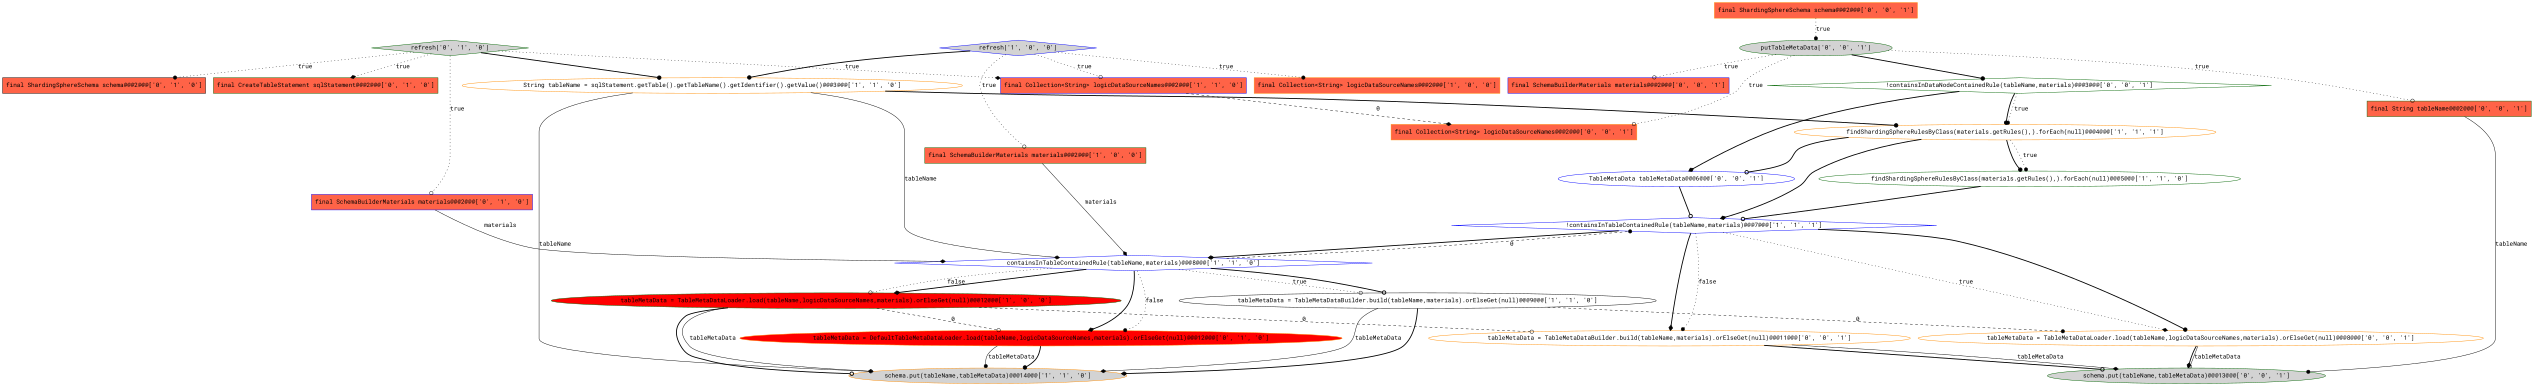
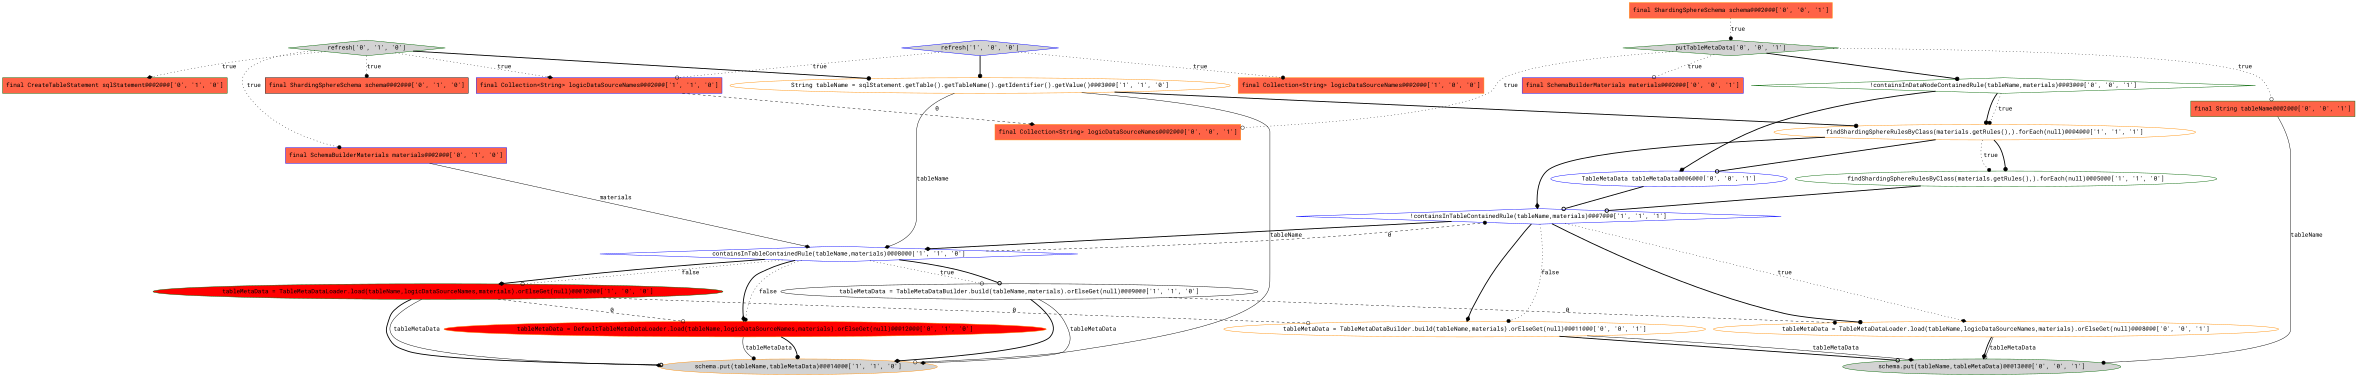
node "putTableMetaData['0', '0', '1']": shape ellipse -> diamond
edge "refresh['0', '1', '0']" -> "final SchemaBuilderMaterials materials@@@2@@@['0', '1', '0']": arrowhead odot -> dot
node "final SchemaBuilderMaterials materials@@@2@@@['1', '0', '0']": removed
